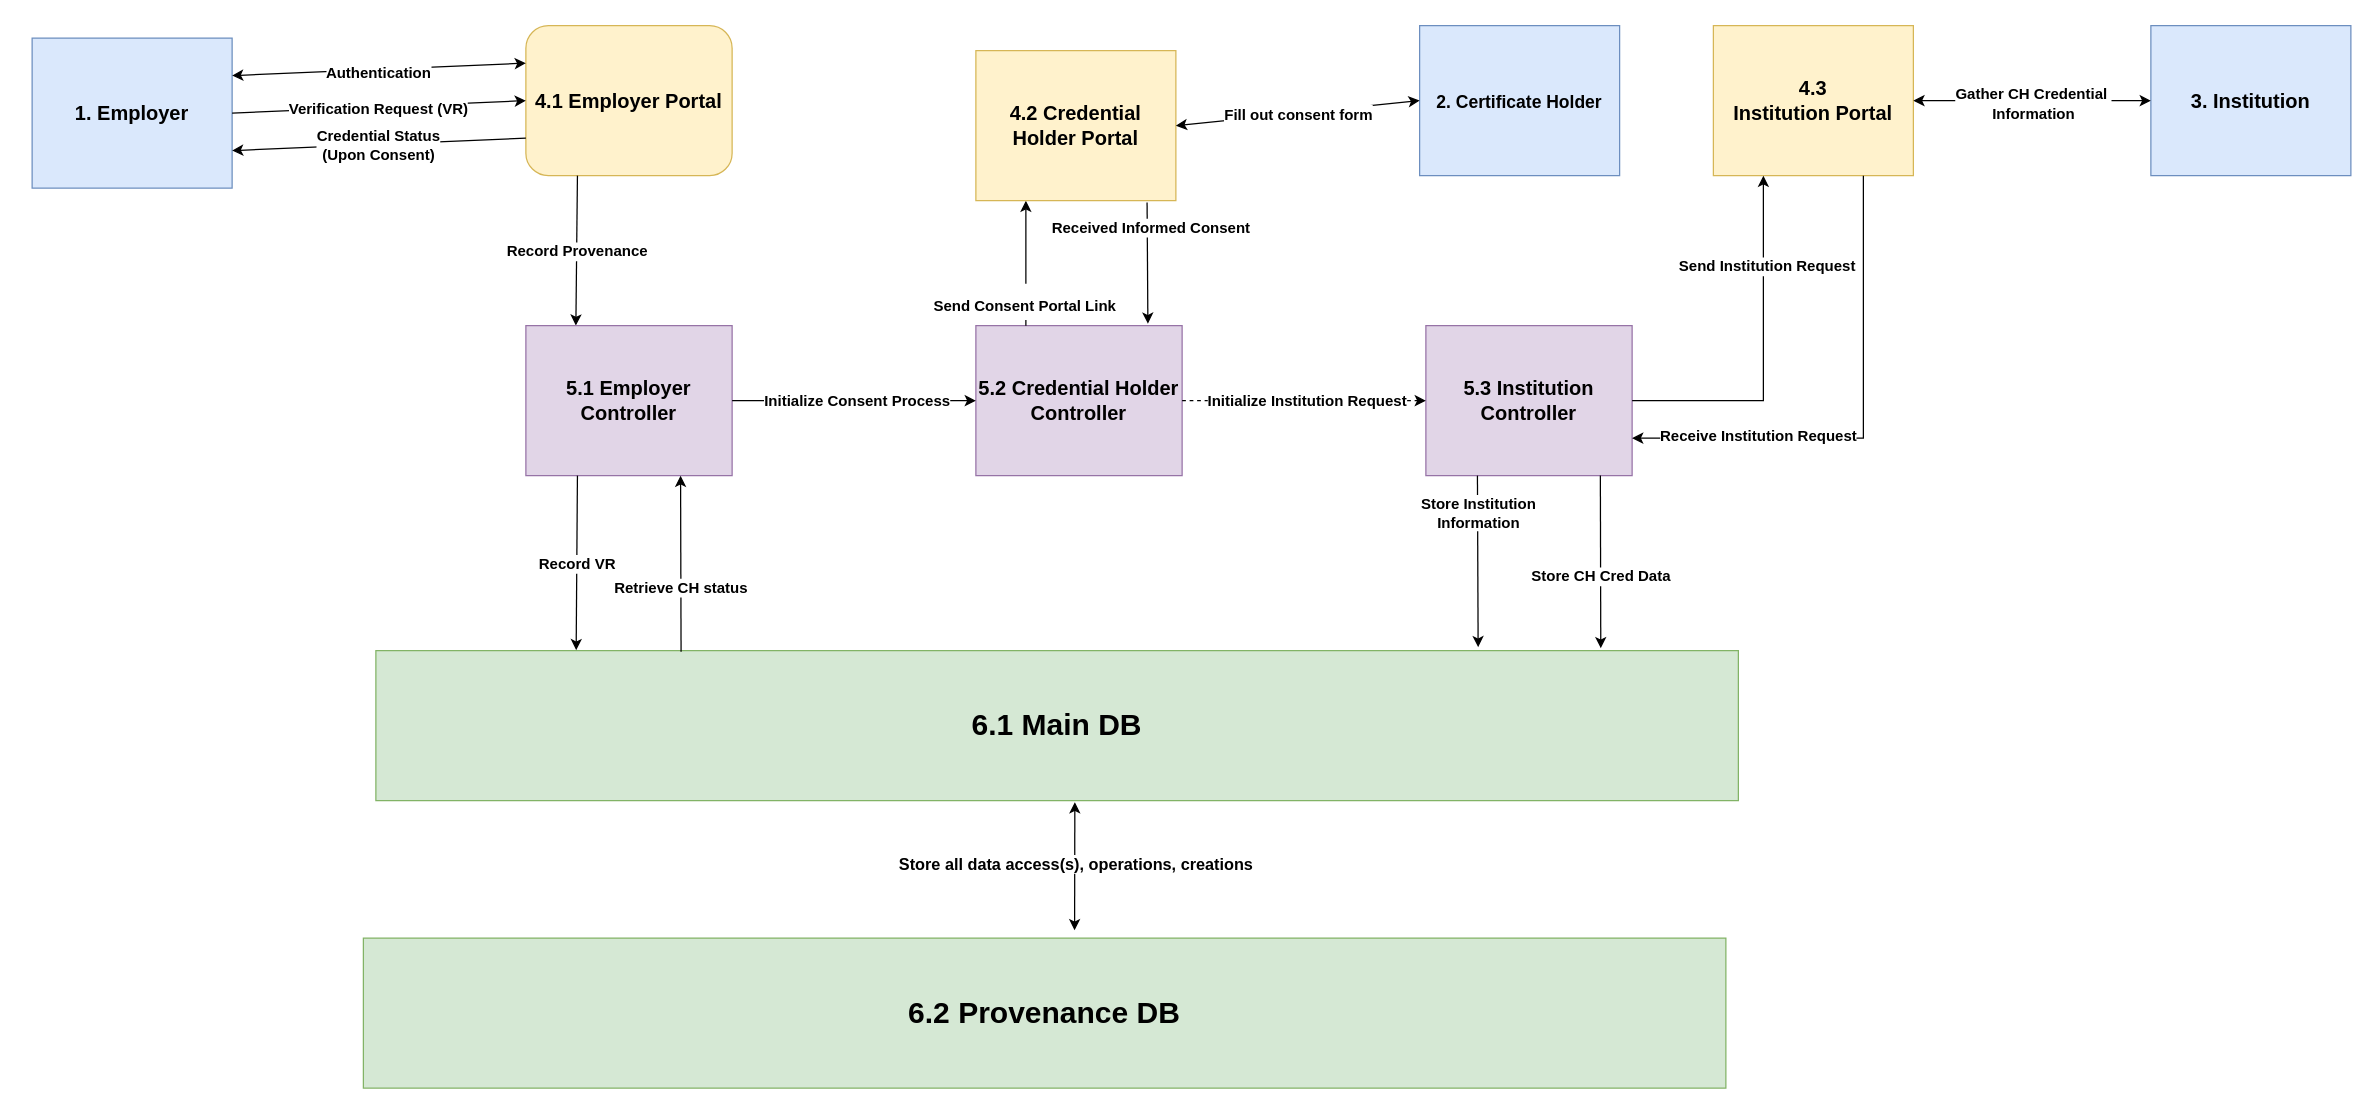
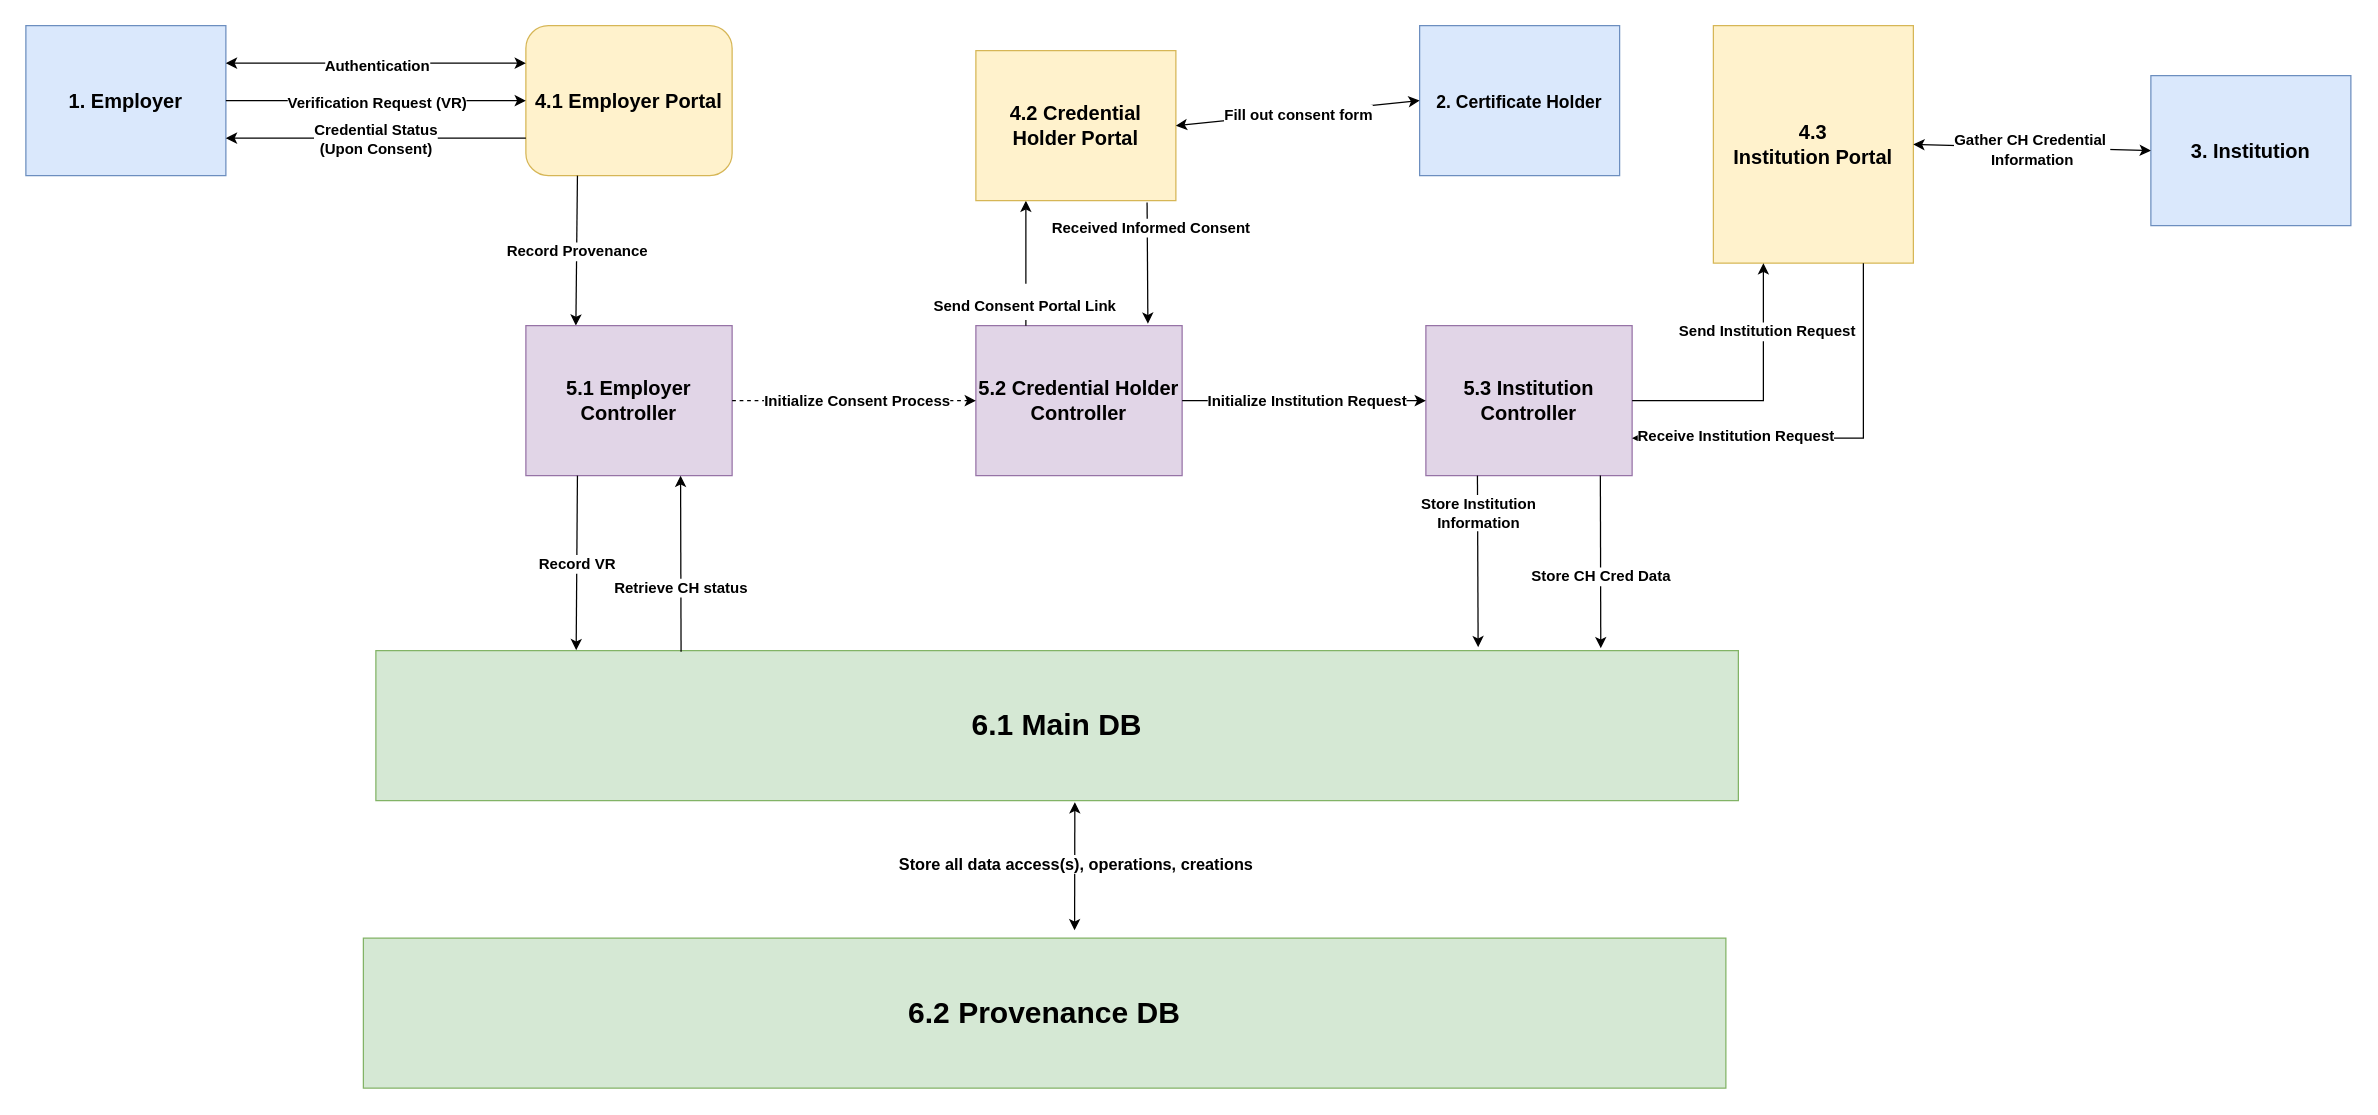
node "4.3 Institution Portal": size 200x150 -> 200x238
node "3. Institution": moved (2251, 101) -> (2251, 151)
node "1. Employer": moved (132, 113) -> (126, 101)
edge "5.1 Employer Controller" -> "5.2 Credential Holder Controller": style solid -> dashed
edge "5.2 Credential Holder Controller" -> "5.3 Institution Controller": style dashed -> solid
